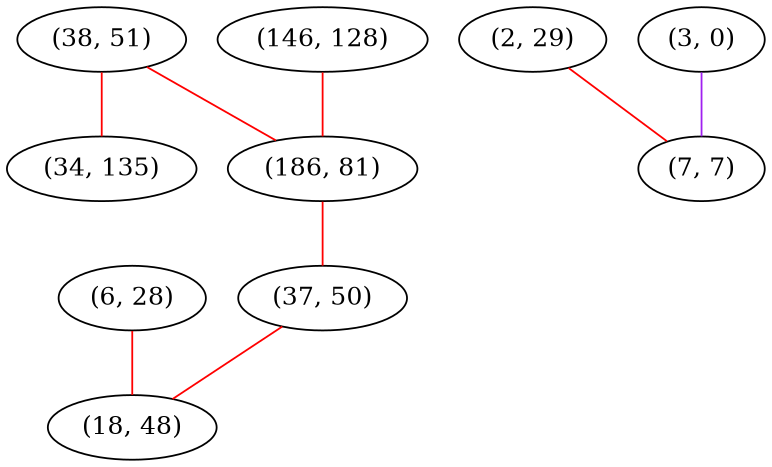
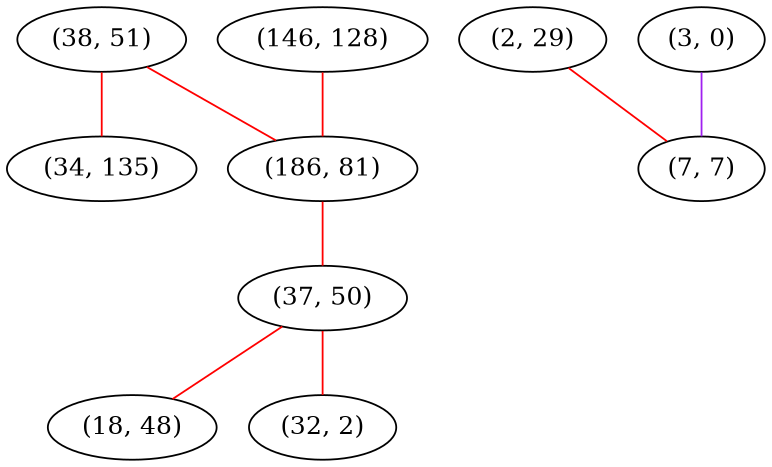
node "(6, 28)": removed
node "(32, 2)": added
